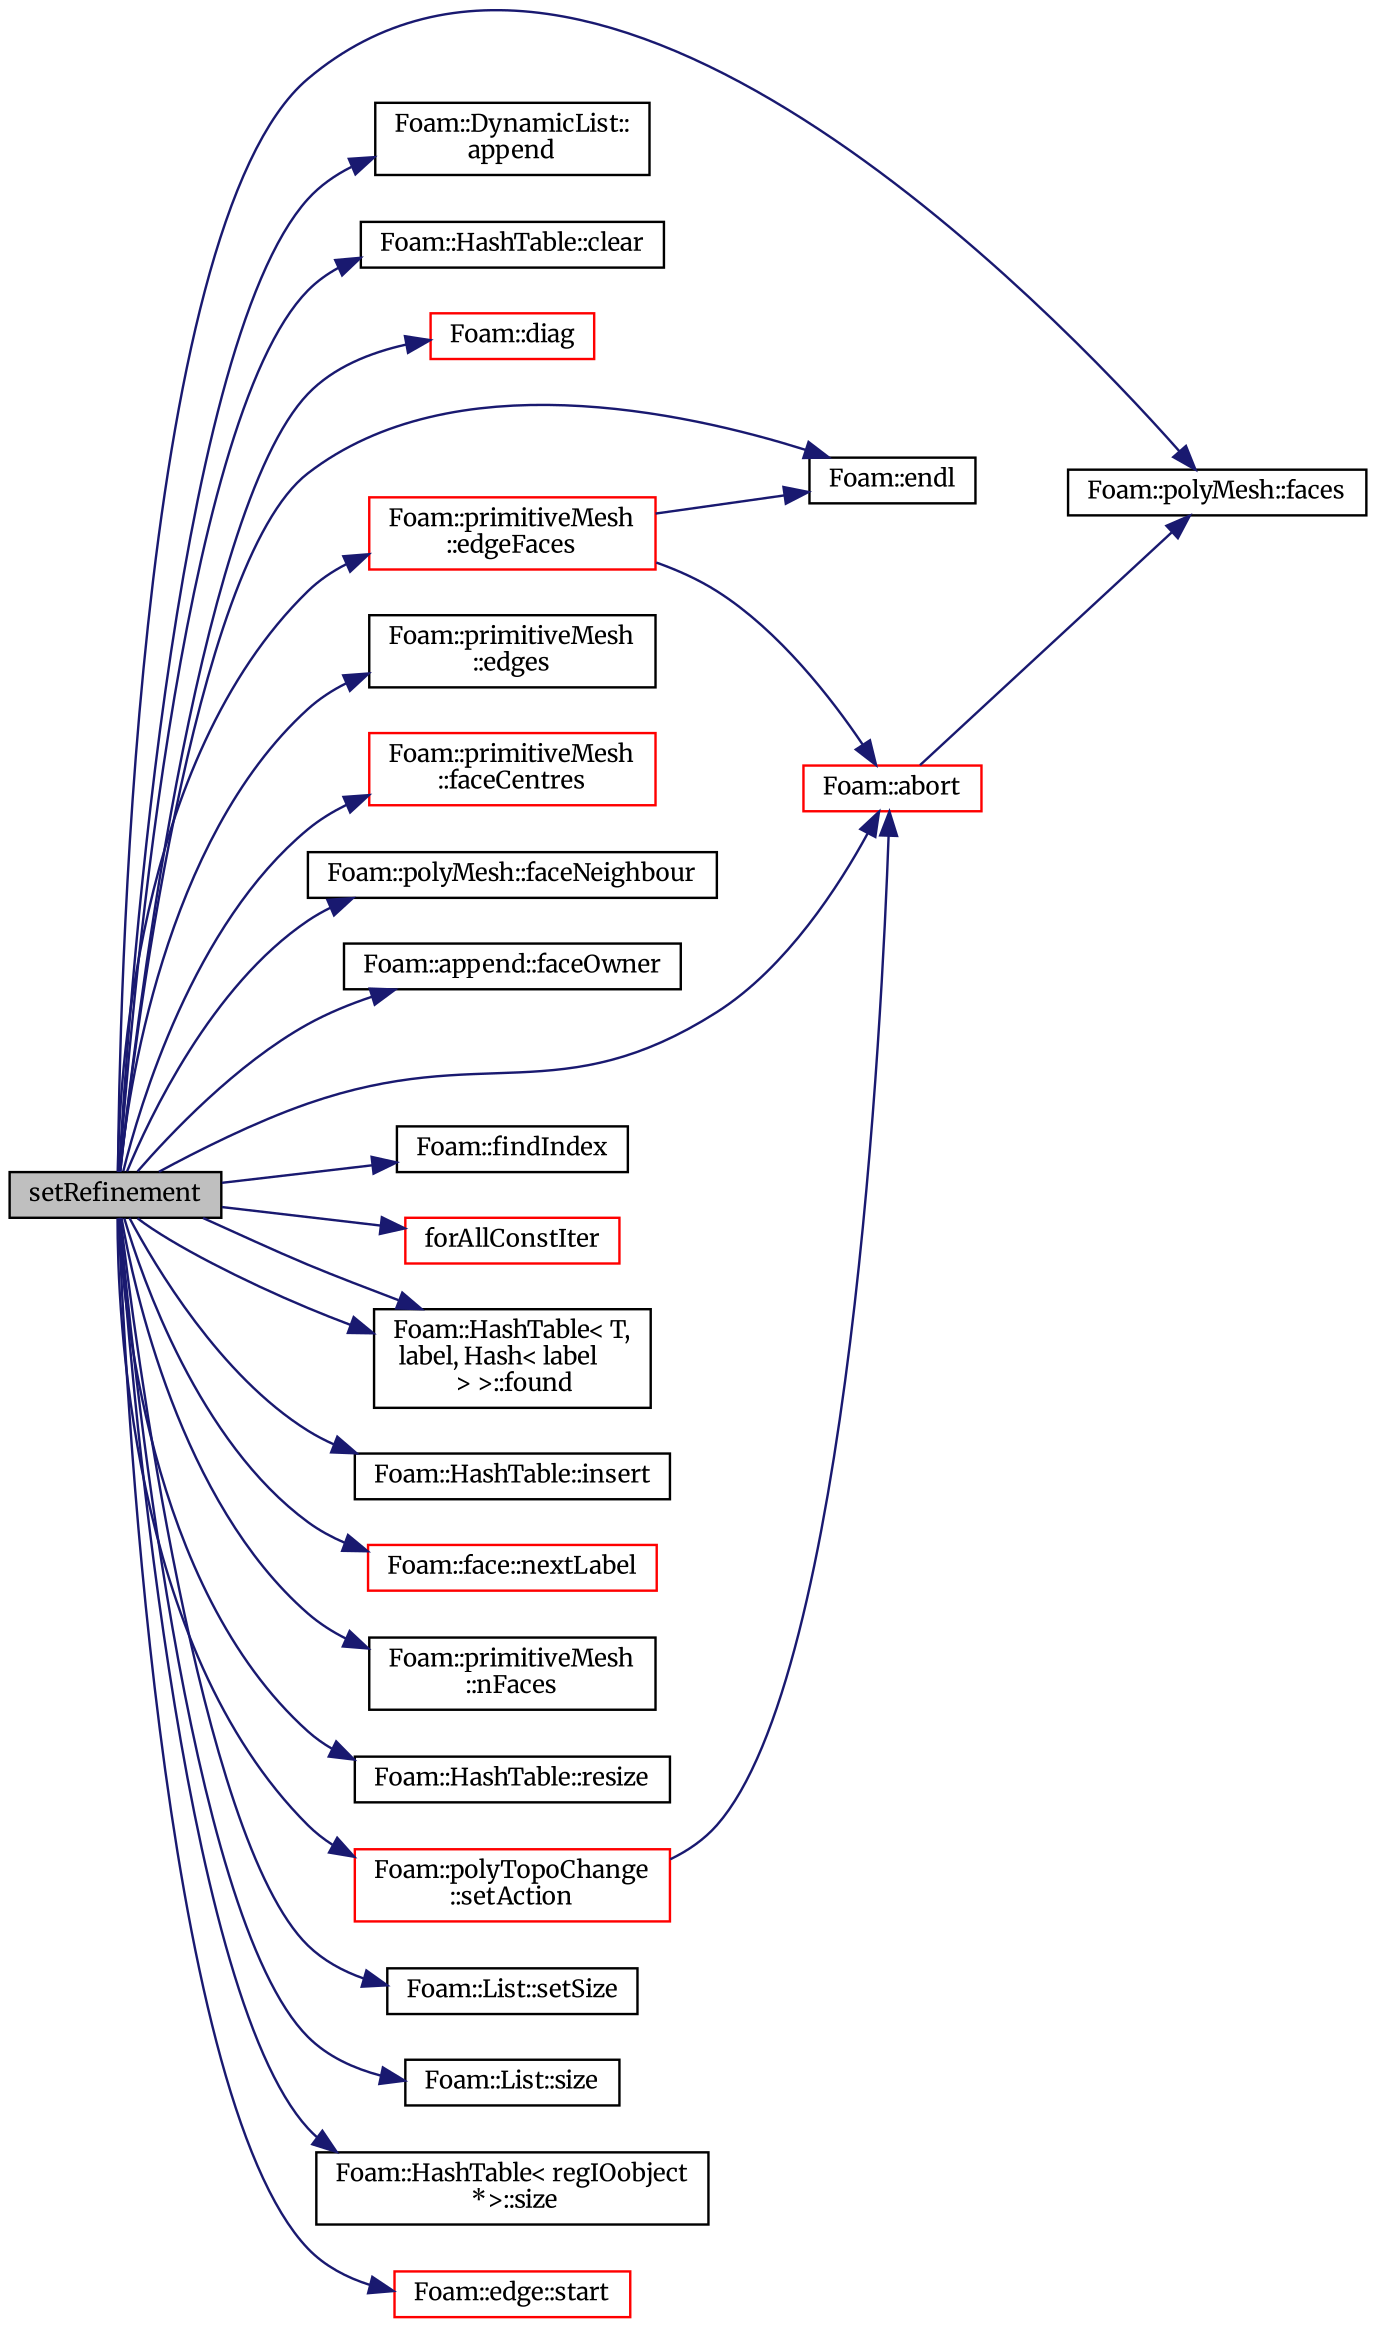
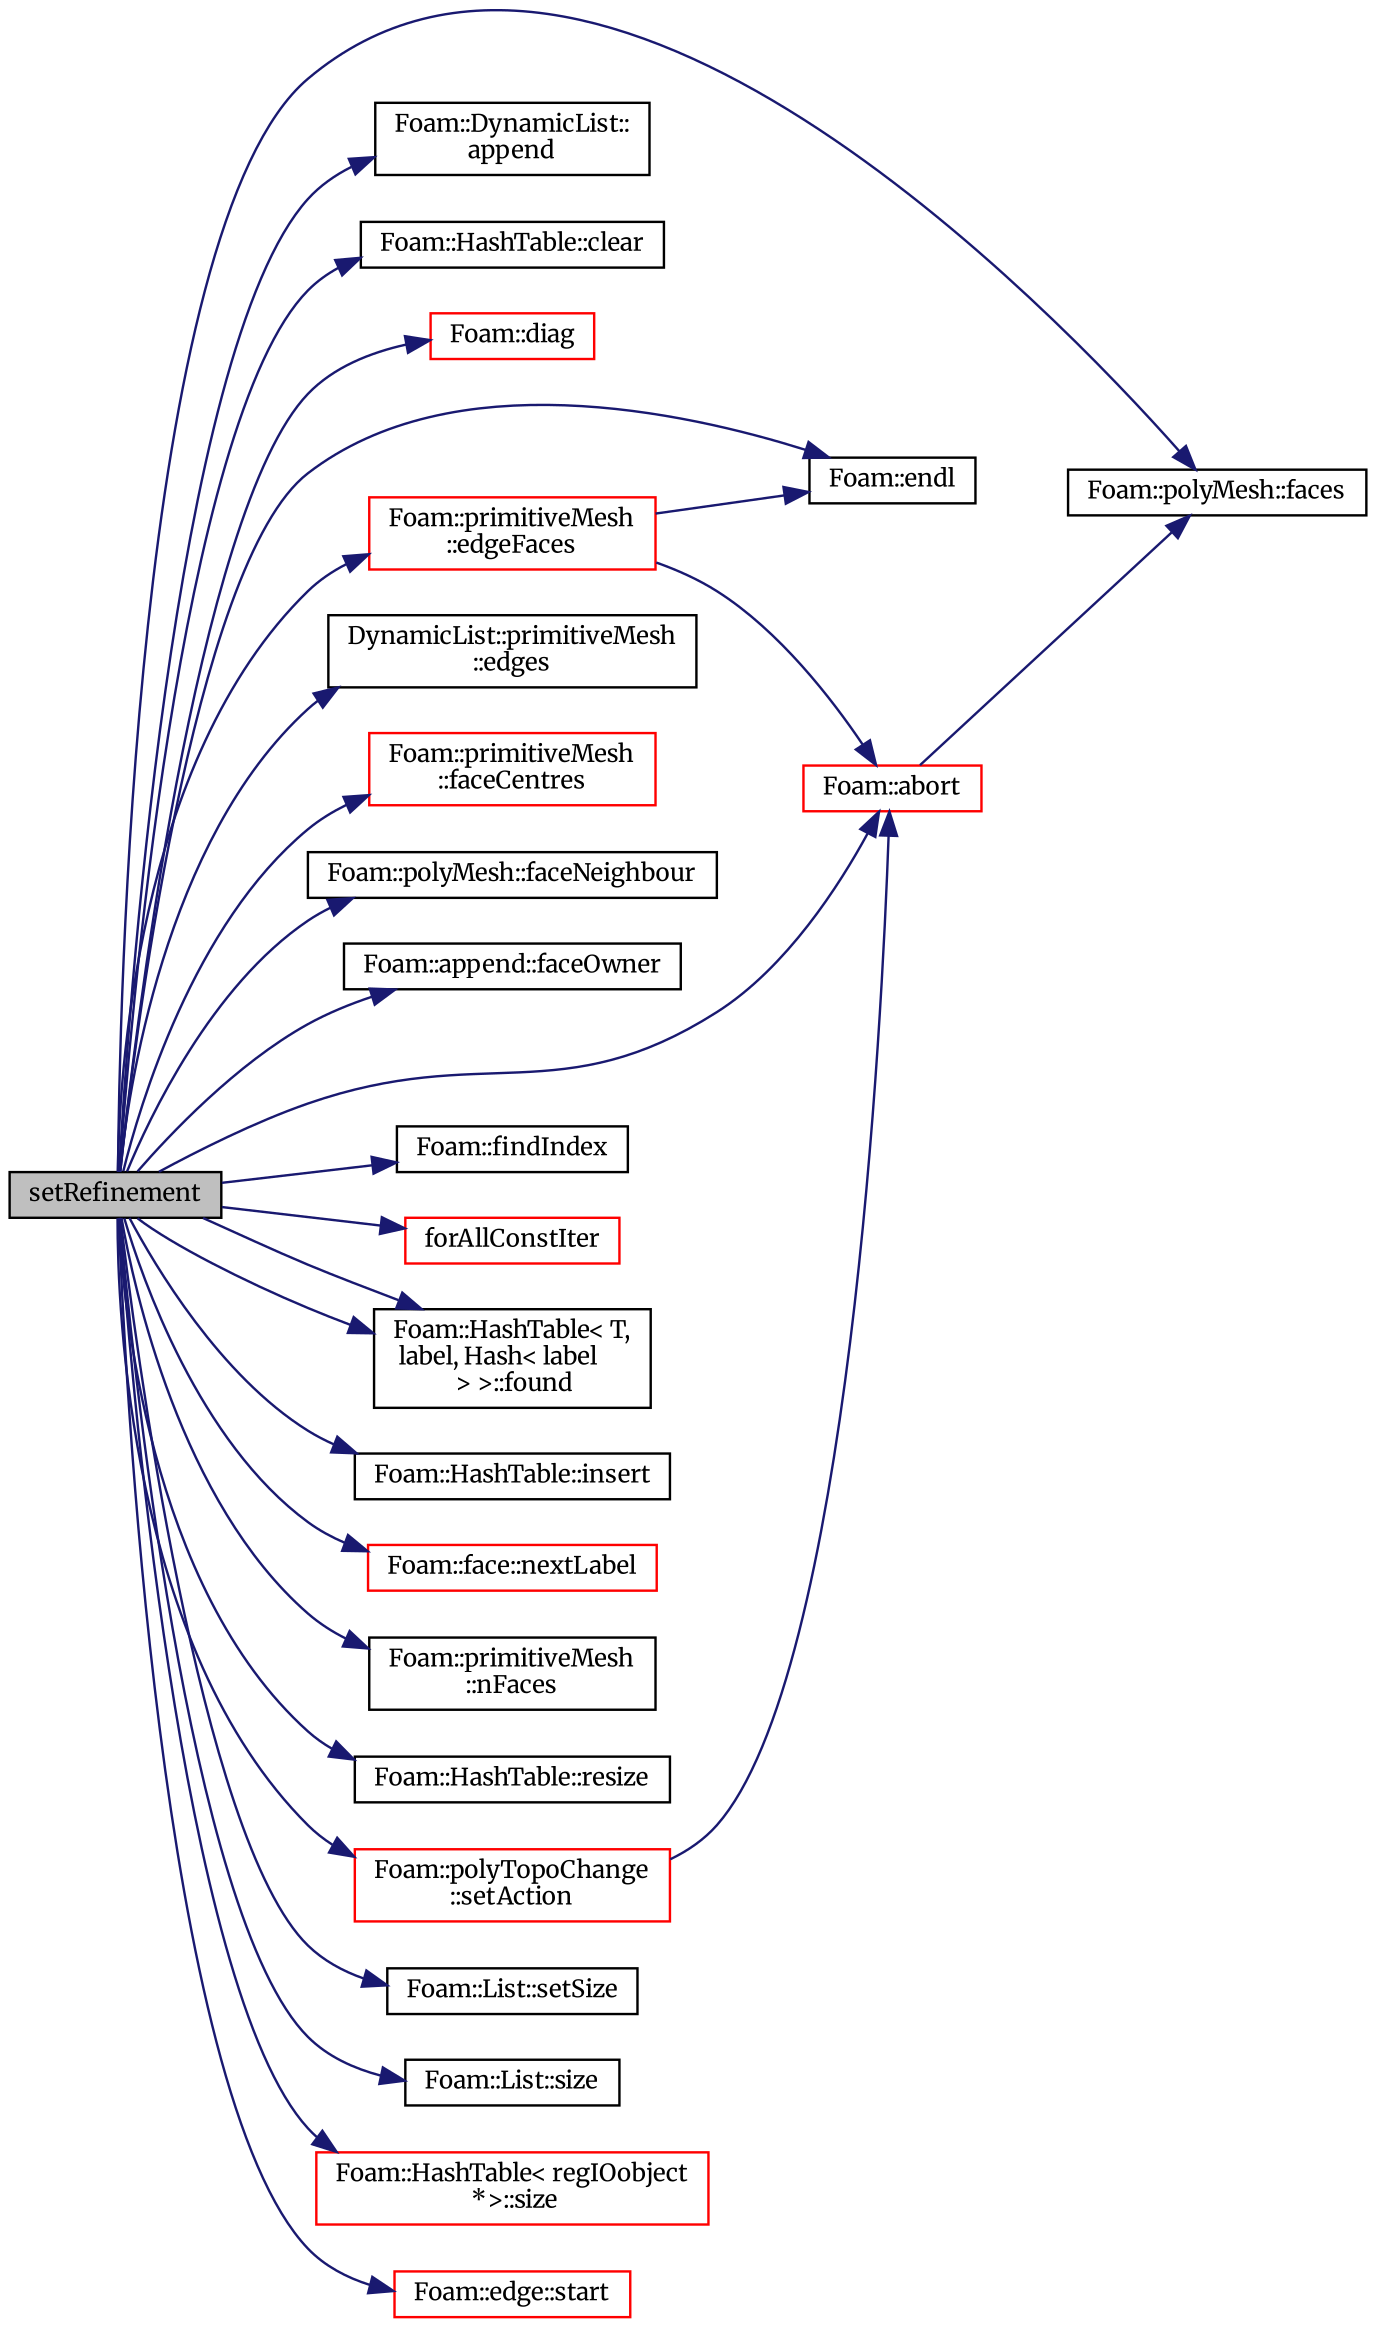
node "Foam::primitiveMesh ::edges": label "Foam::primitiveMesh ::edges" -> "DynamicList::primitiveMesh ::edges"
node "Foam::HashTable< regIOobject *>::size": color black -> red
